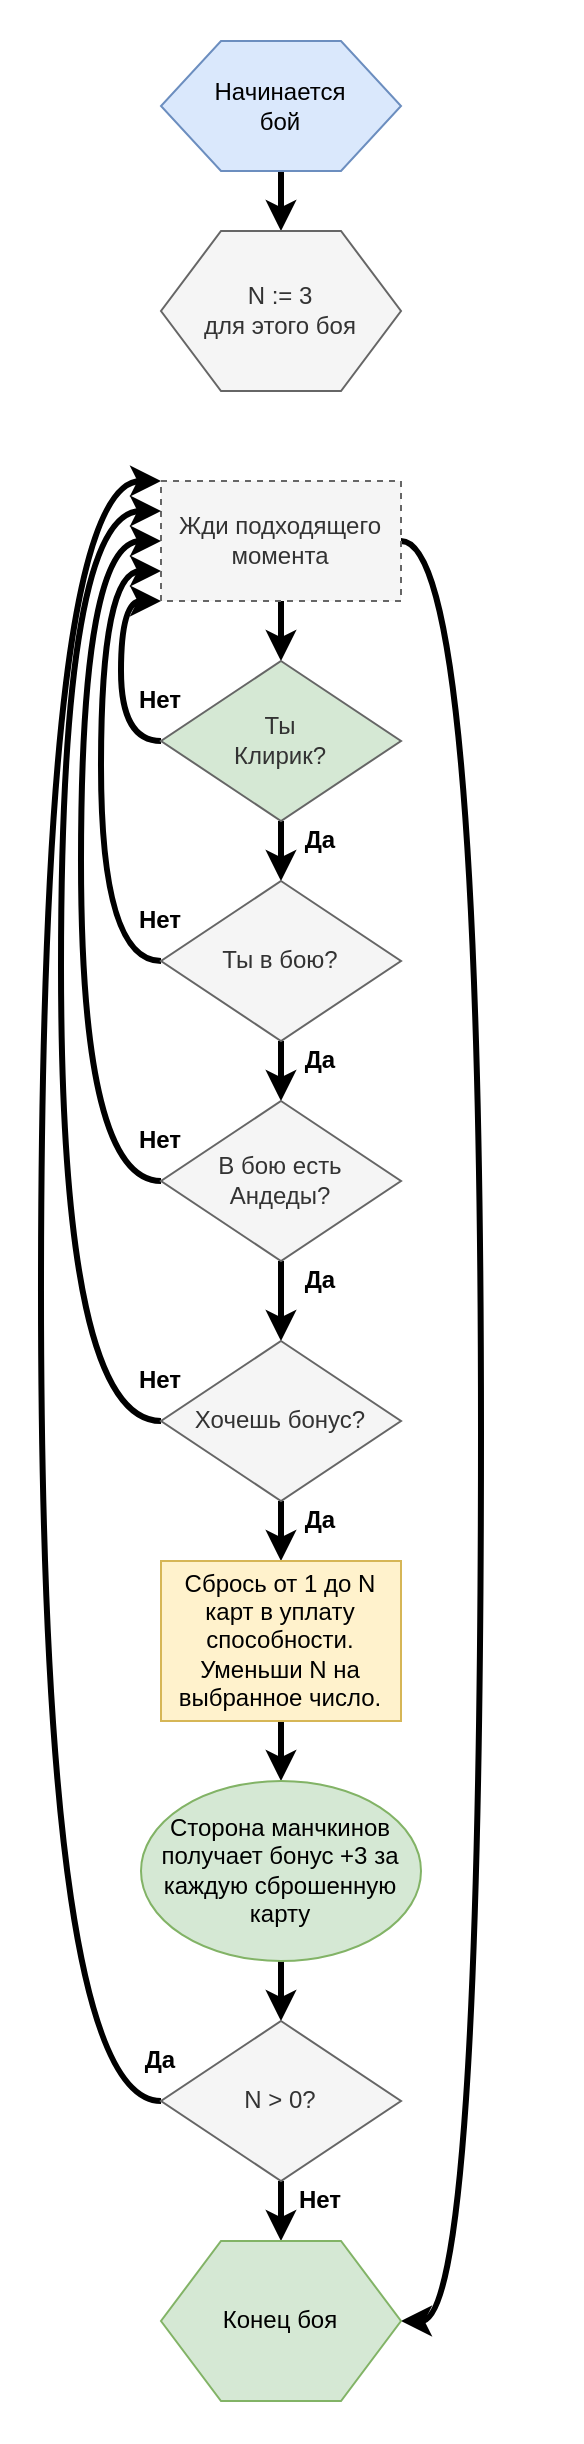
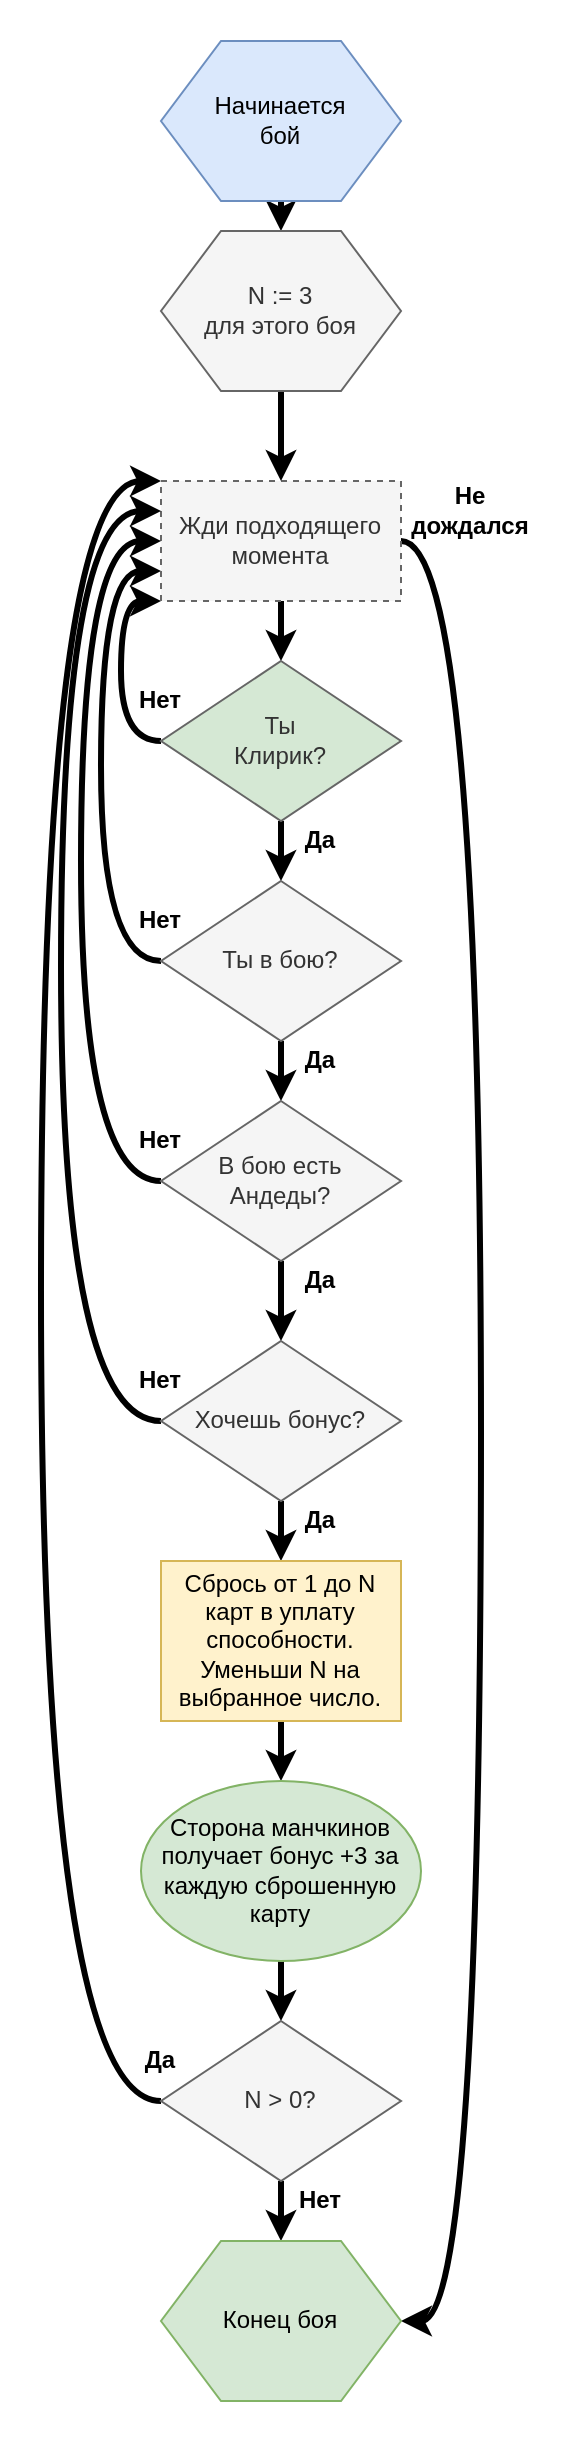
node "Начинается бой": size 240x130 -> 240x160
edge "N := 3 для этого боя" -> "Жди подходящего момента": added
node "Не дождался": added
